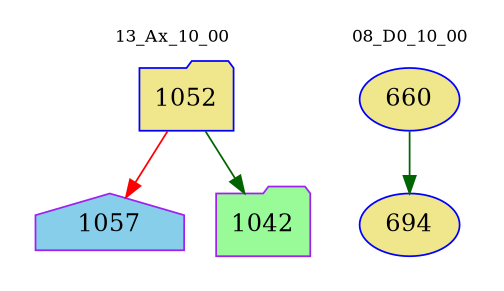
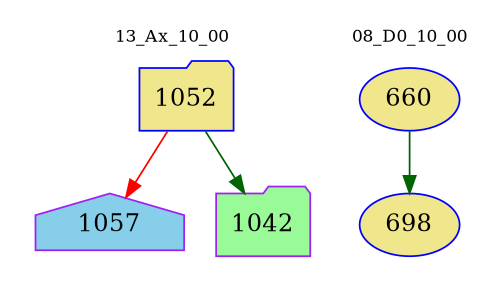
node "694": label "694" -> "698"
